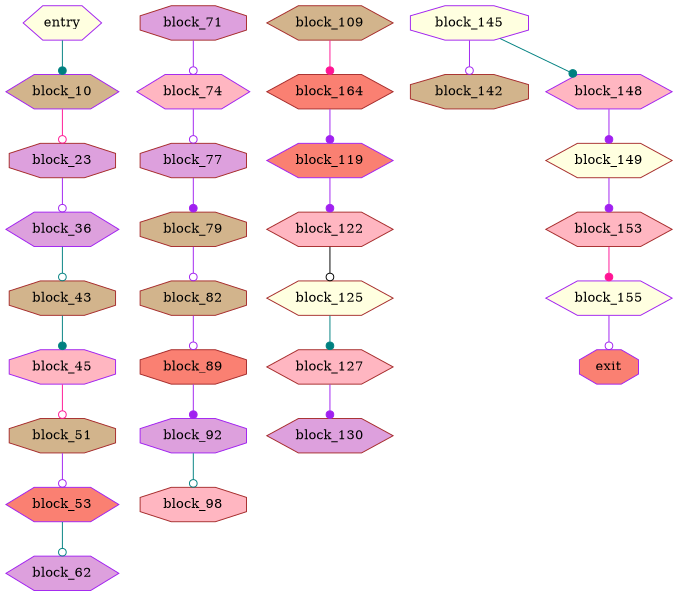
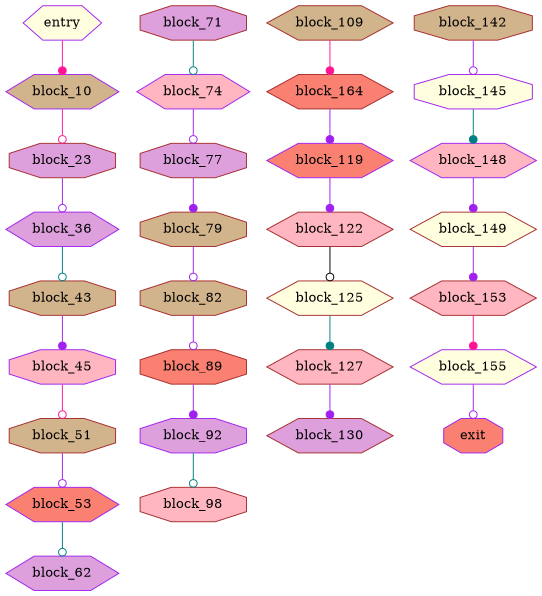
edge "entry" -> "block_10": color teal -> deeppink
edge "block_71" -> "block_74": color purple -> teal
edge "block_145" -> "block_142": reversed
edge "block_43" -> "block_45": color teal -> purple
